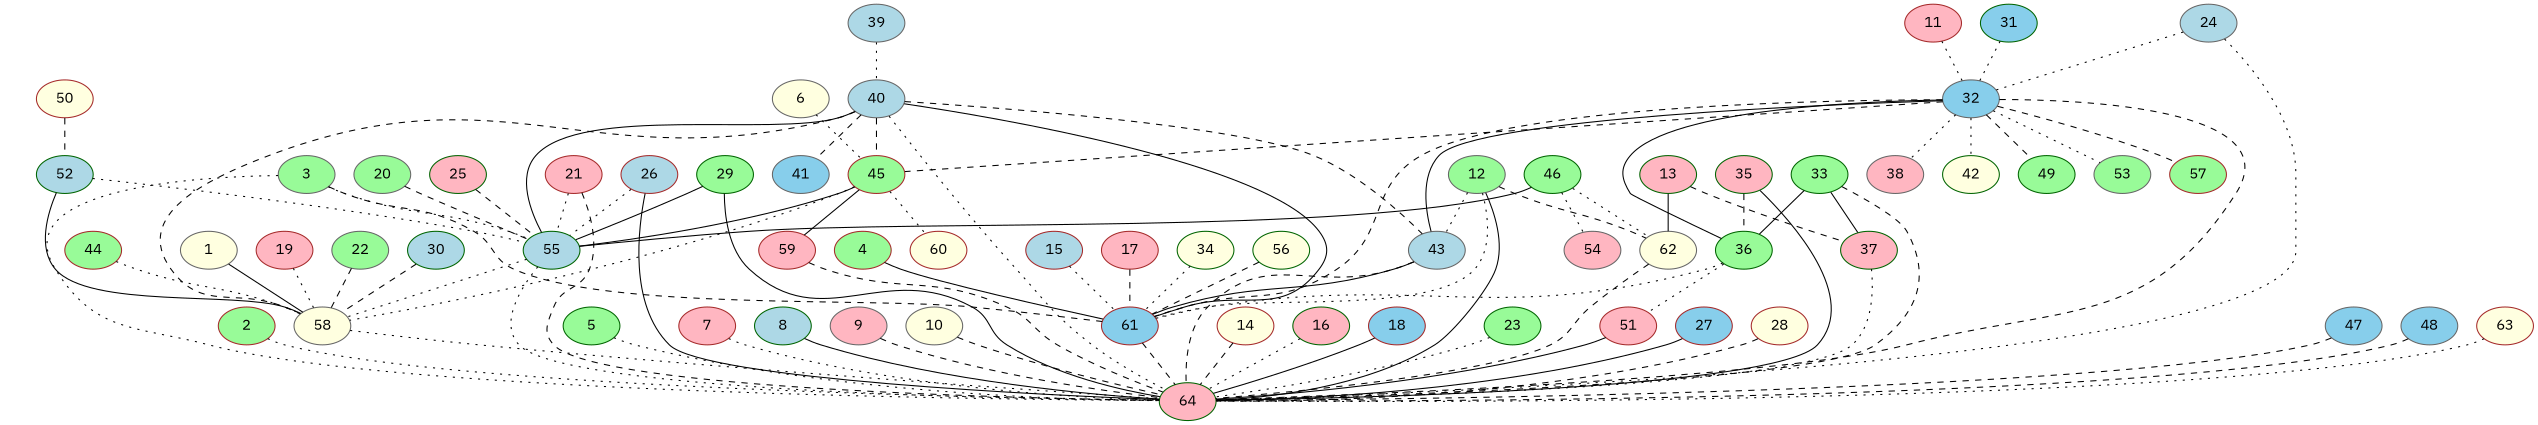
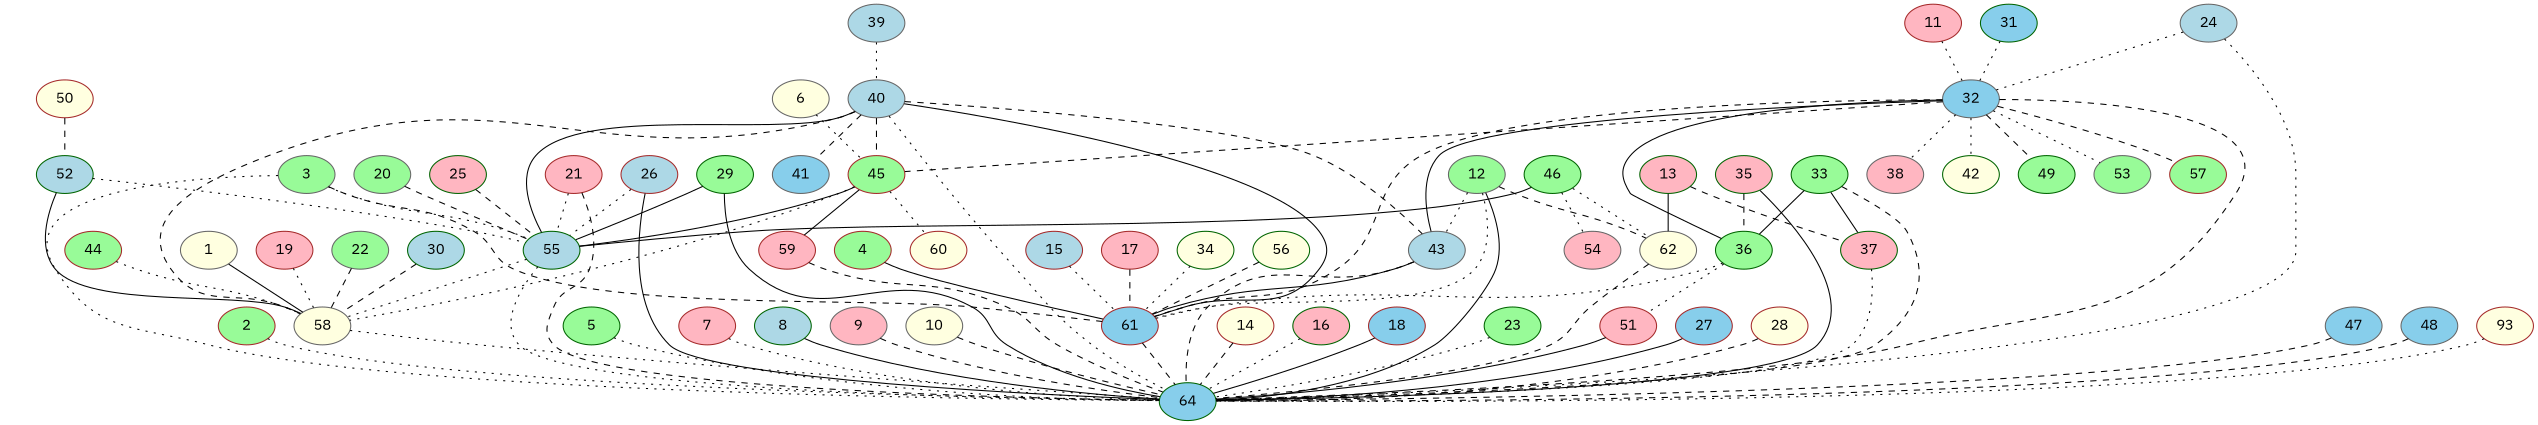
node "63": label "63" -> "93"
node "64": fillcolor lightpink -> skyblue
